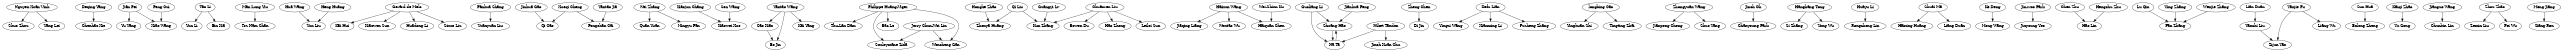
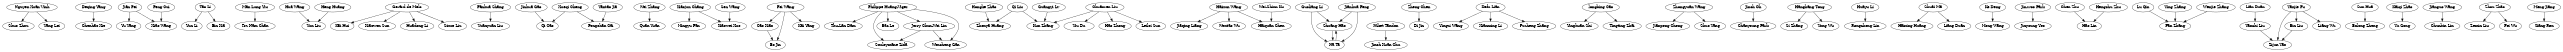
node "Yantao Wang": label "Yantao Wang" -> "Fei Wang"
edge "Wei Zhang" -> "Mingyu Fan": now "Xiaojun Chang" -> "Mingyu Fan"
edge "Philippe Huang-Viger" -> "Jerry Chun-Wei Lin": added
node "Bowen Du": label "Bowen Du" -> "Yiu Du"
node "Bin Liu": added
edge "Niket Tandon" -> "Na Ta": now "Jianhua Feng" -> "Na Ta"
